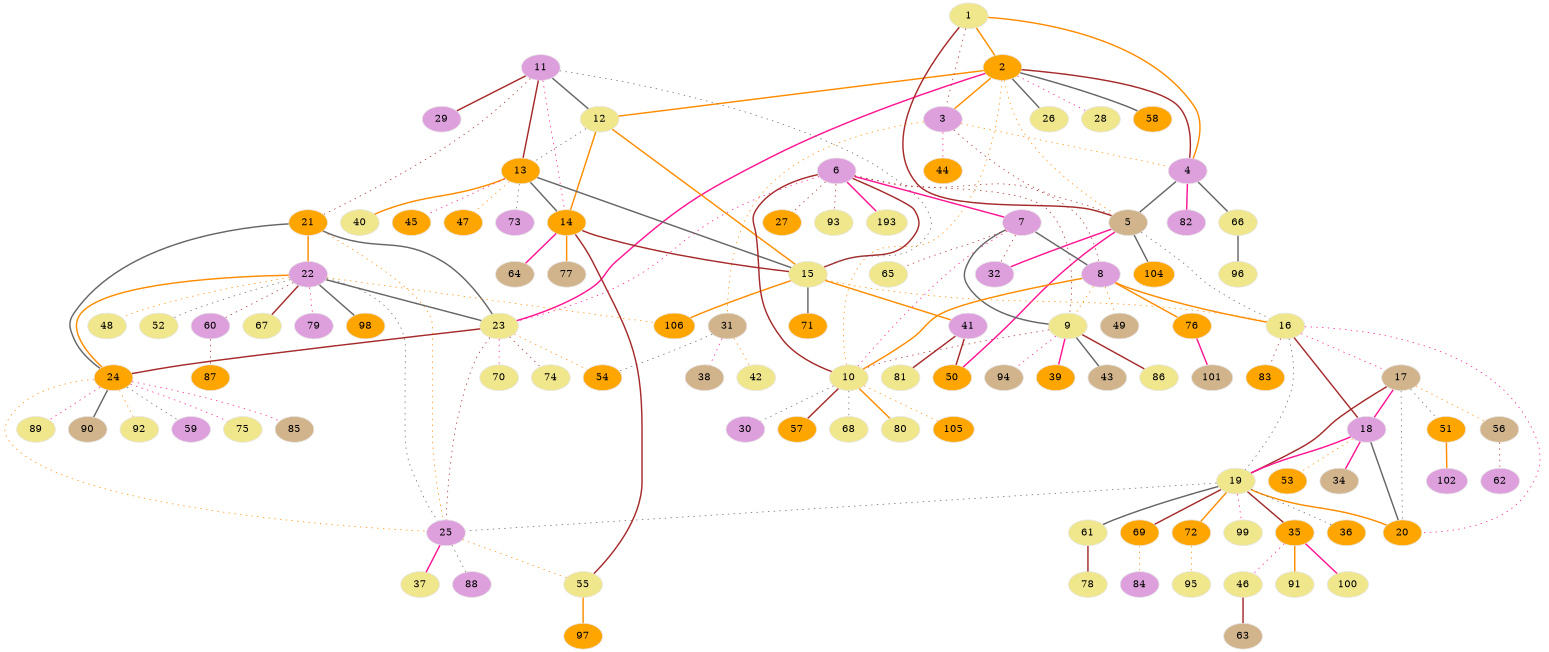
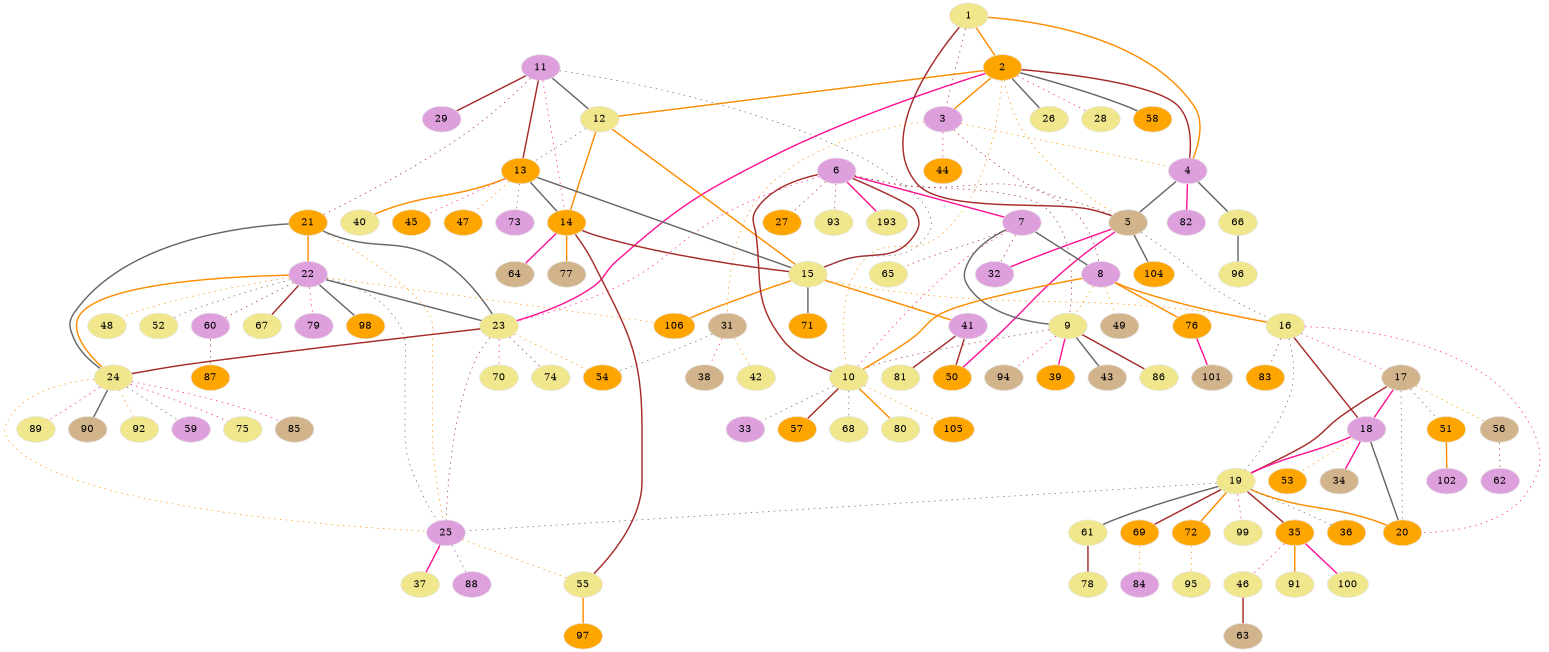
node "24": fillcolor orange -> khaki
node "30": label "30" -> "33"
